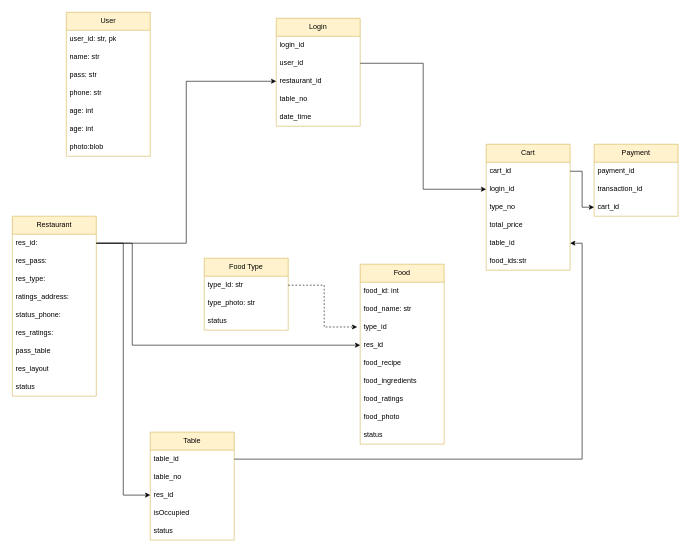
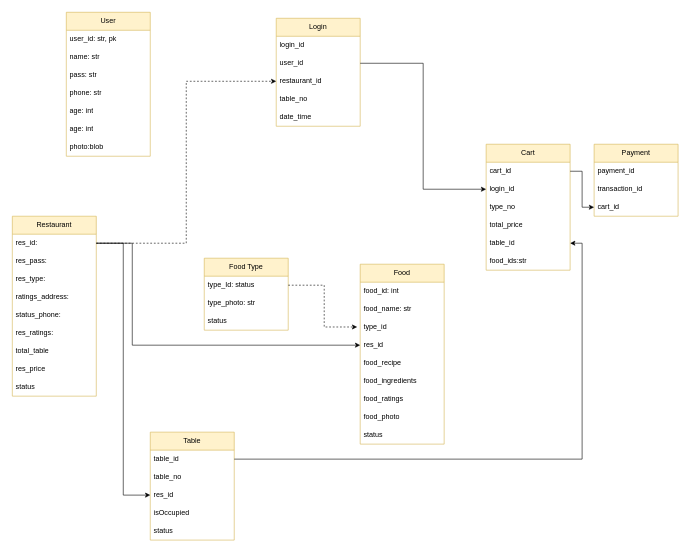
edge "res_id:" -> "restaurant_id": style solid -> dashed
node "type_Id: str": label "type_Id: str" -> "type_Id: status"
node "pass_table": label "pass_table" -> "total_table"
node "res_layout": label "res_layout" -> "res_price"
